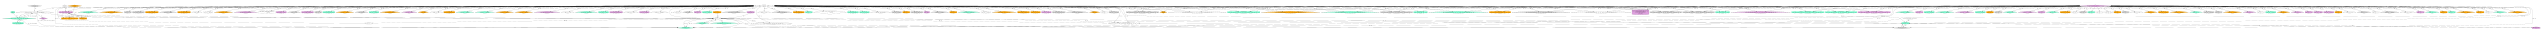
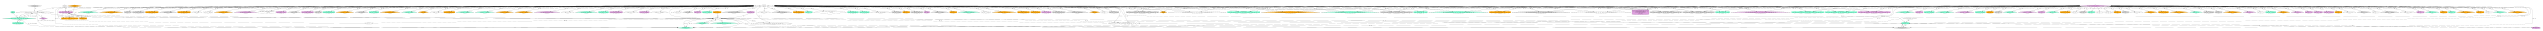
node "(Call,bp += olen)": fillcolor plum -> aquamarine
